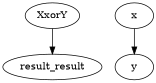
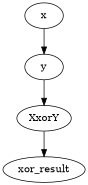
node "result_result": label "result_result" -> "xor_result"
edge "y" -> "XxorY": added
